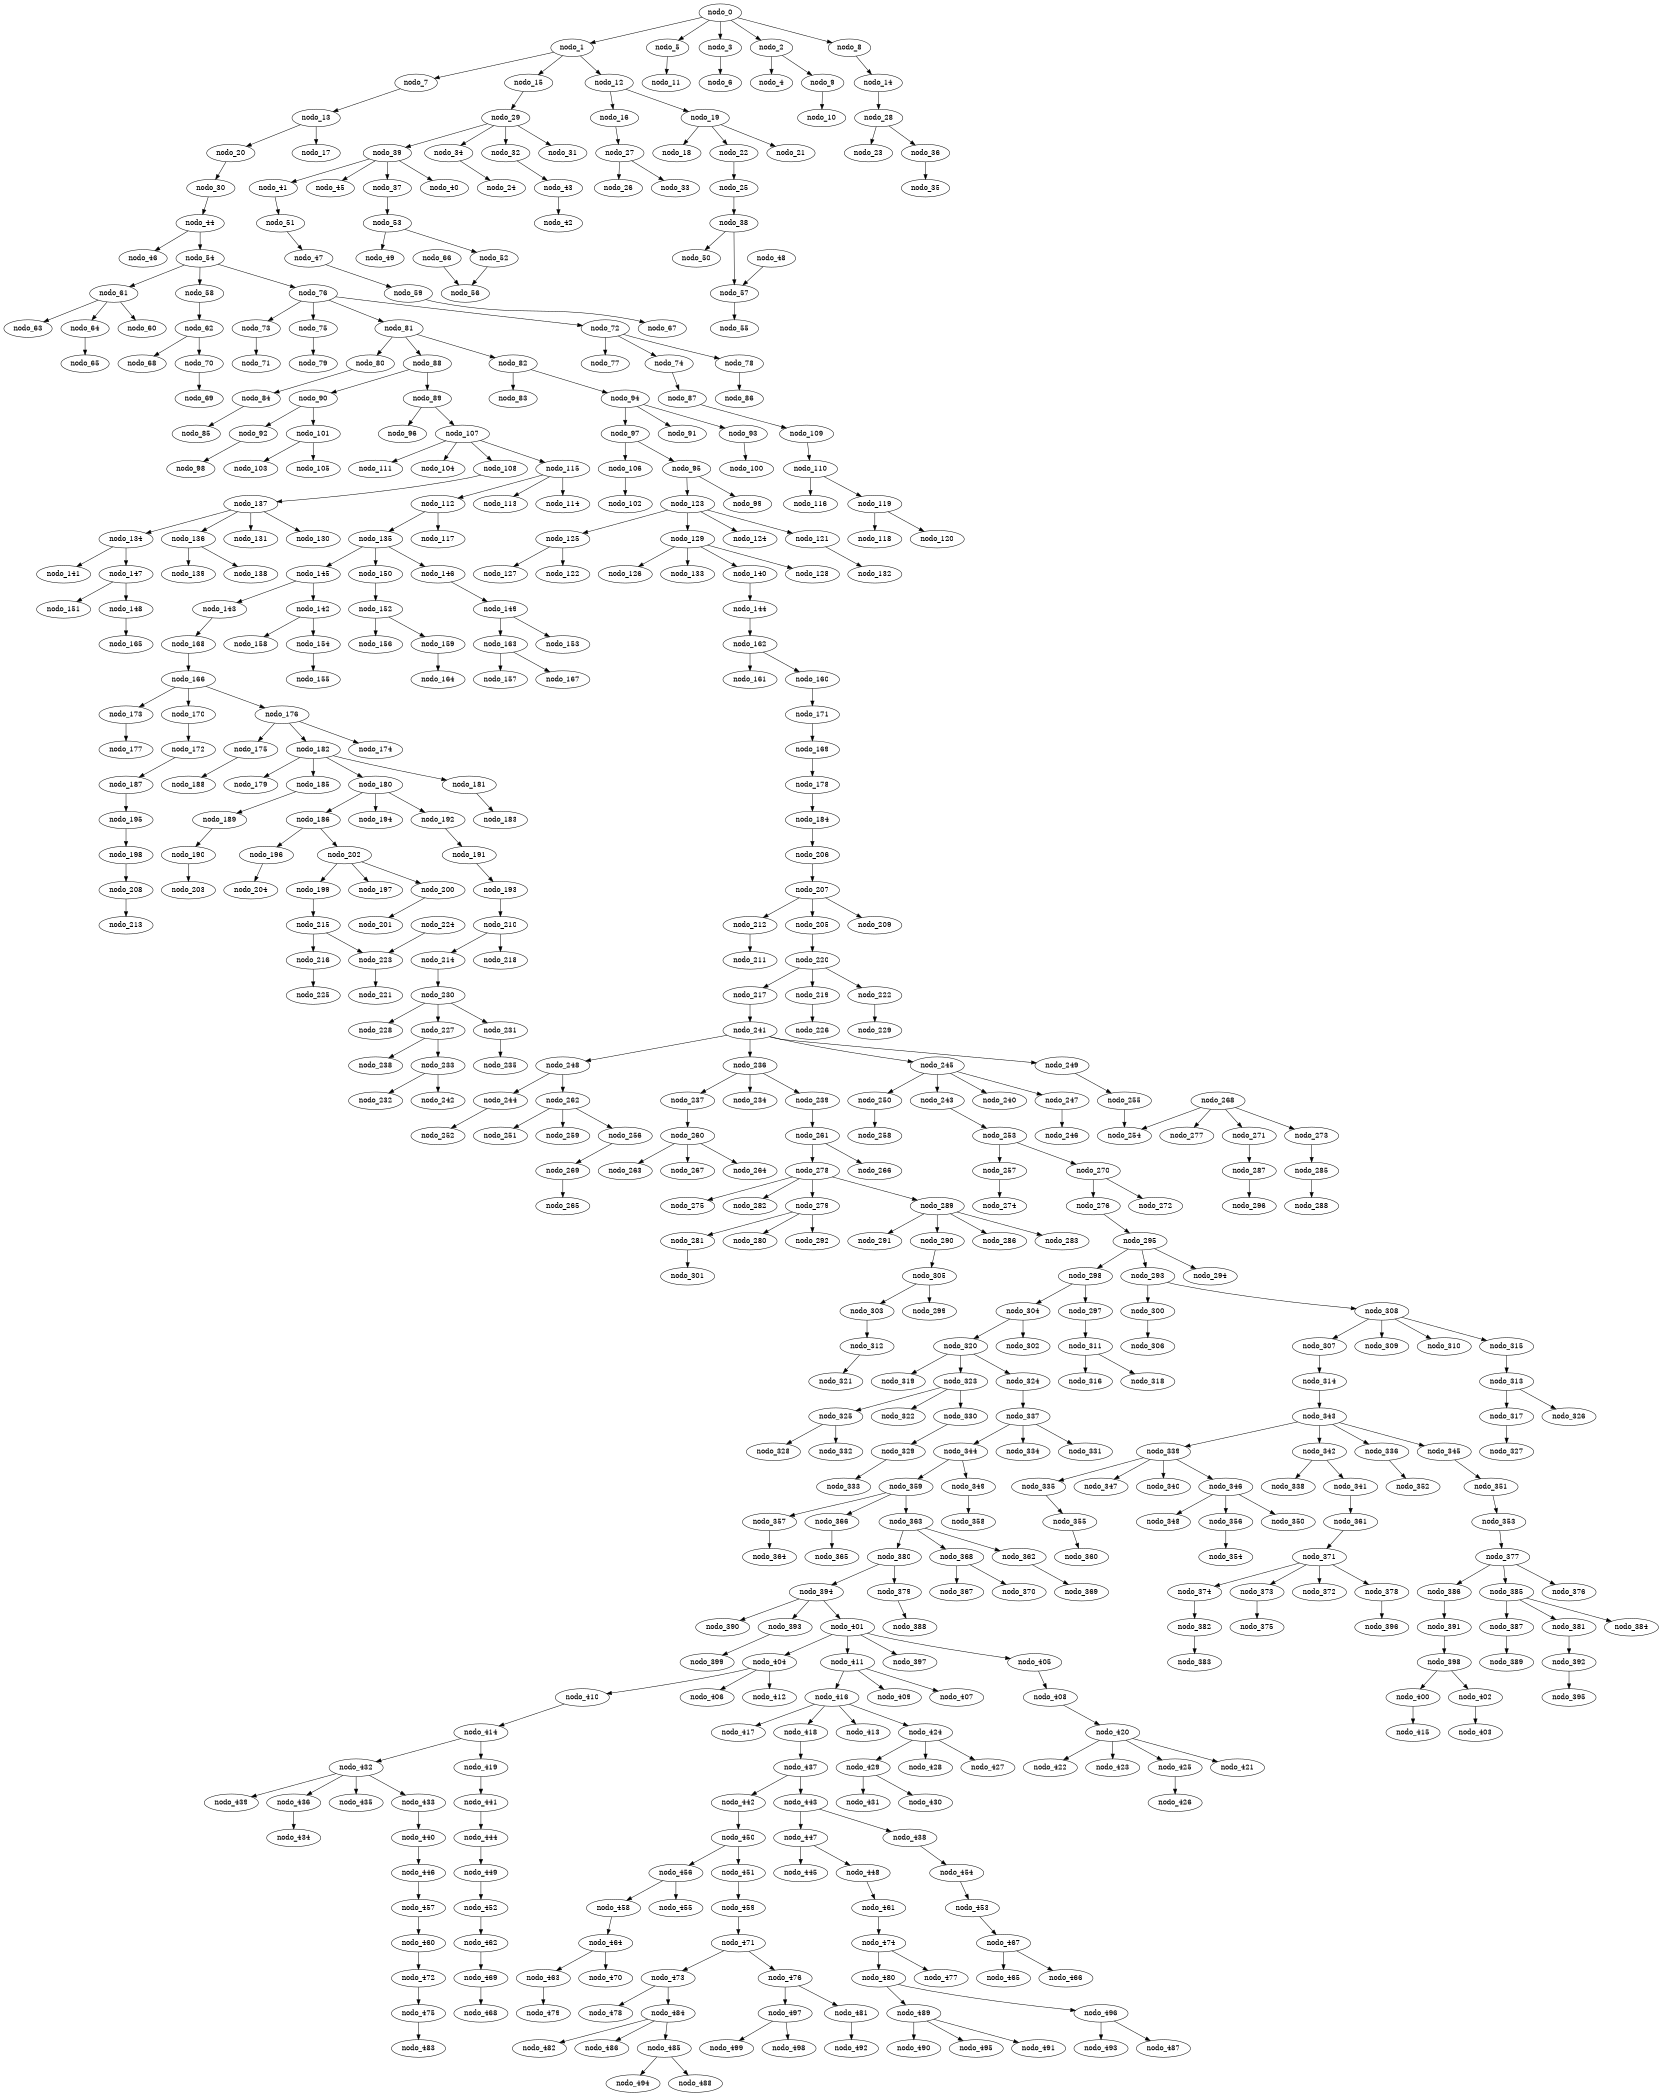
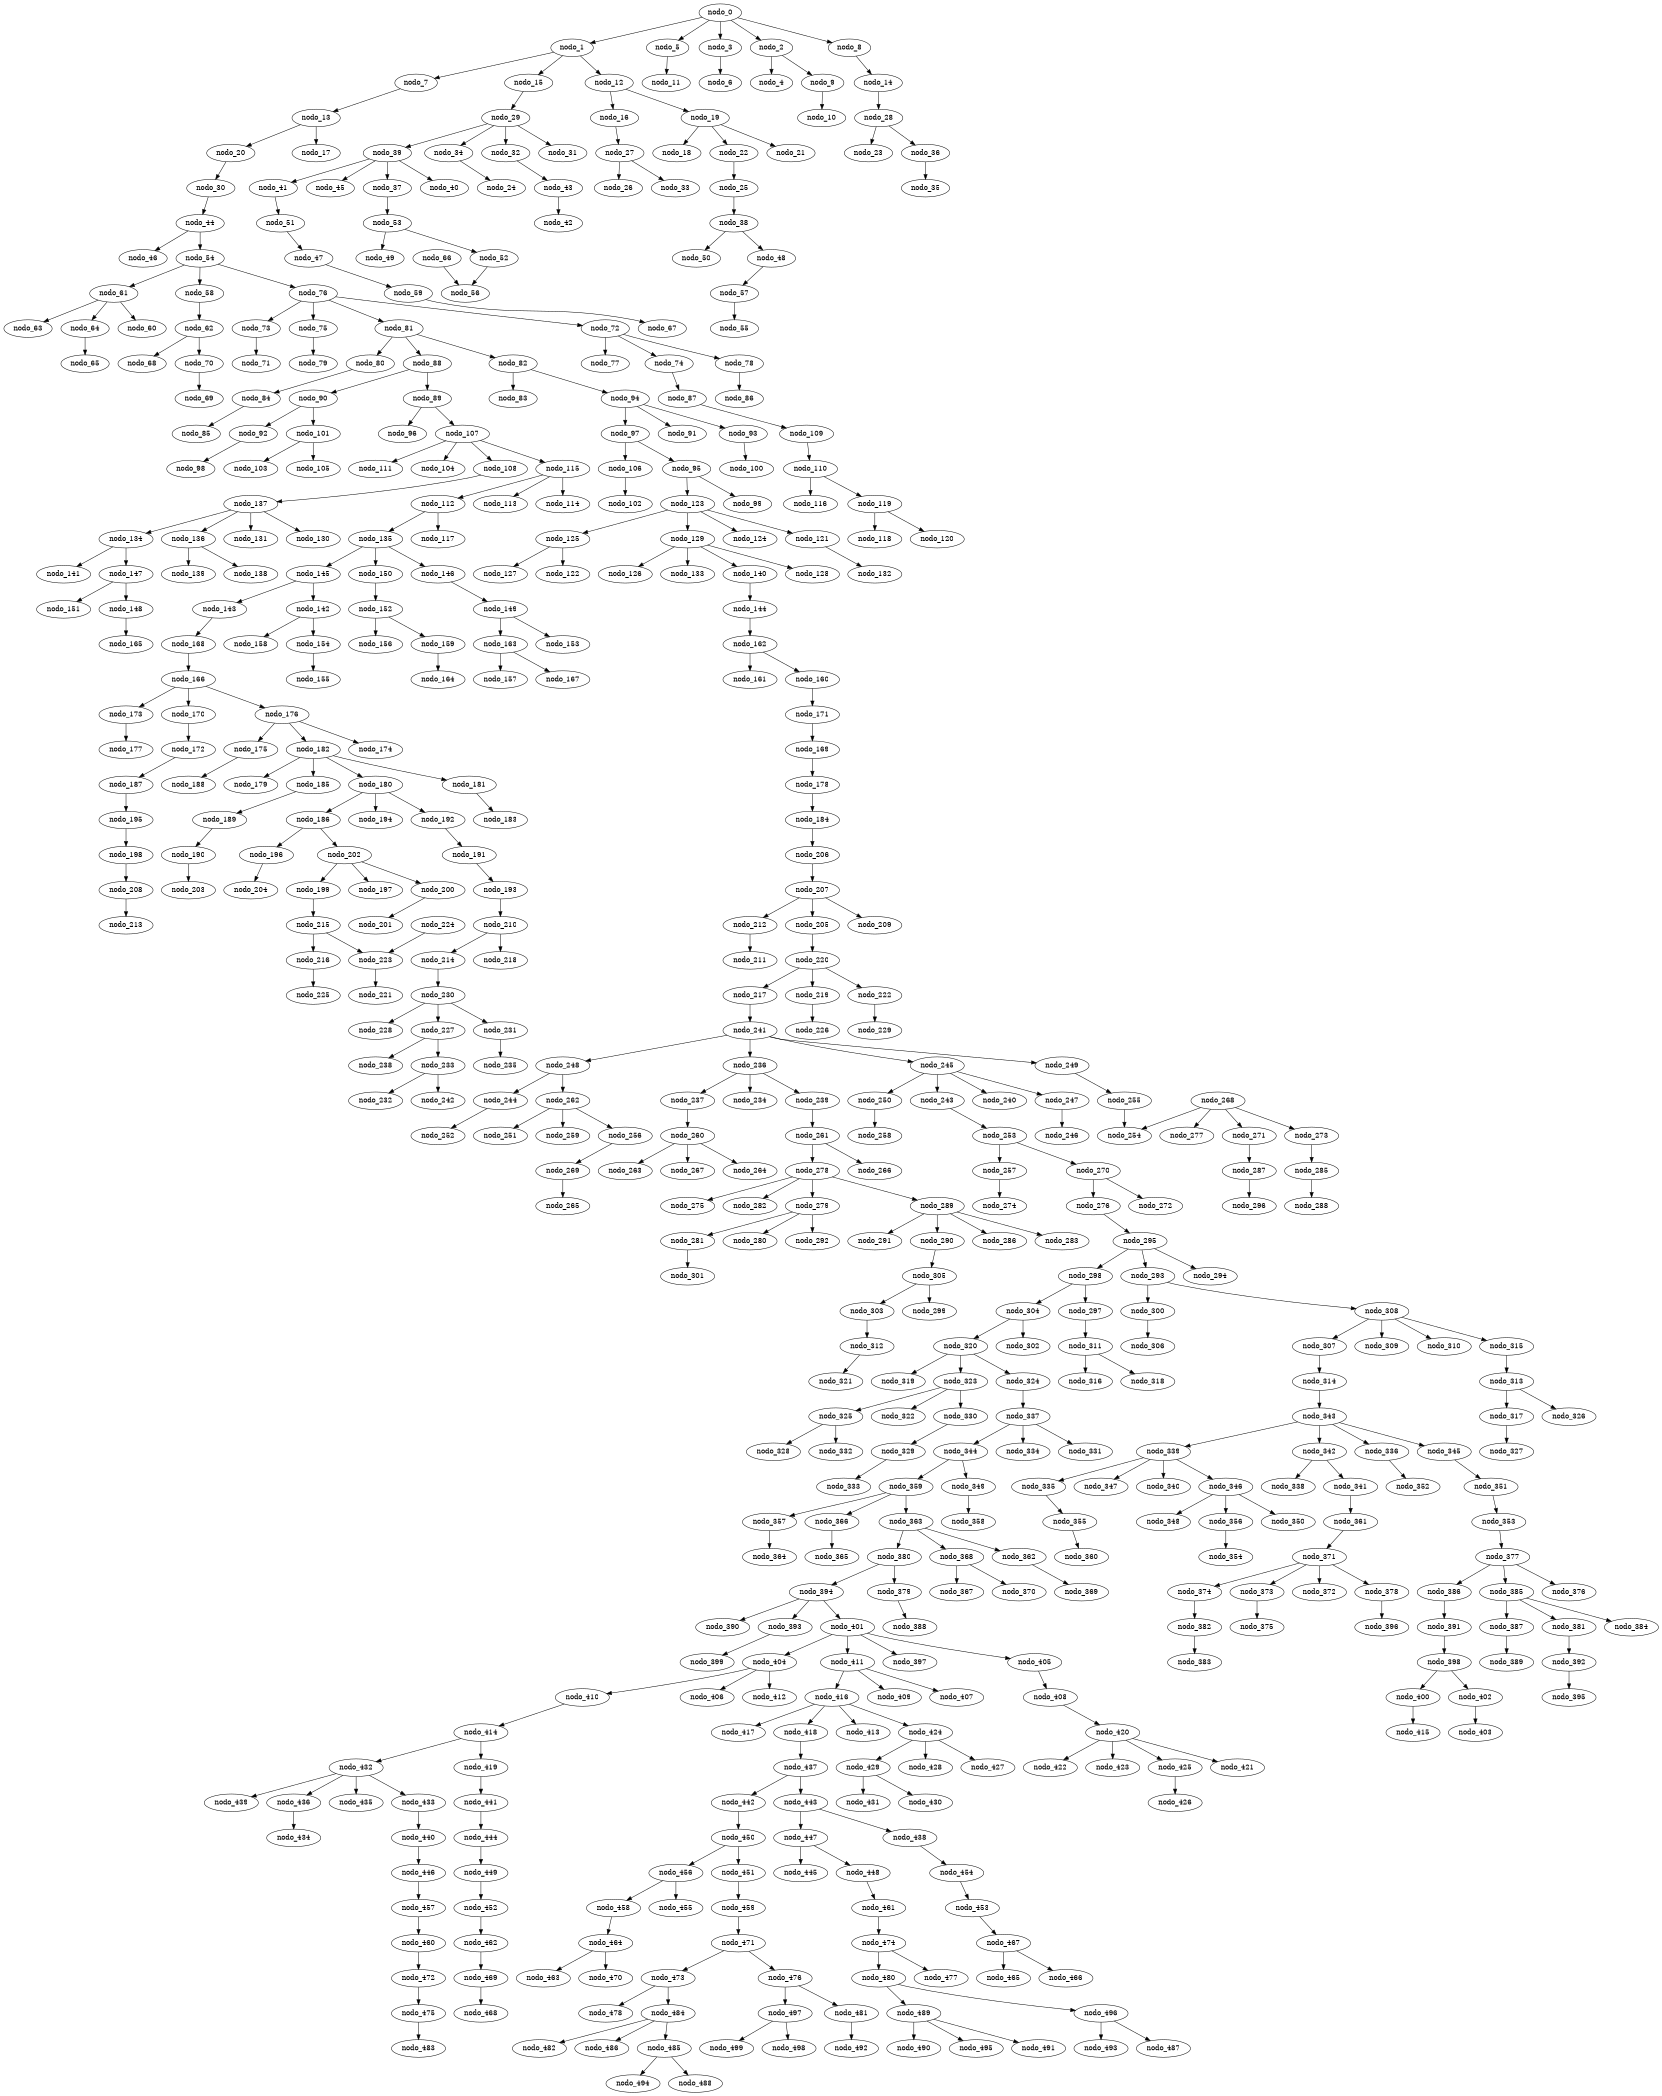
edge "nodo_38" -> "nodo_57": now "nodo_38" -> "nodo_48"
node "nodo_479": removed
